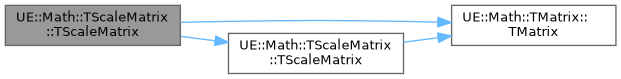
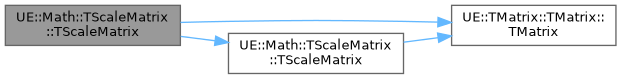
node "UE::Math::TMatrix:: TMatrix": label "UE::Math::TMatrix:: TMatrix" -> "UE::TMatrix::TMatrix:: TMatrix"
